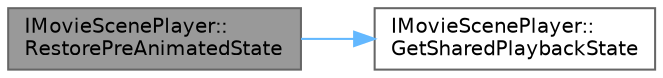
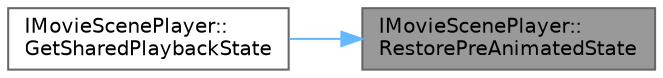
edge "IMovieScenePlayer:: RestorePreAnimatedState" -> "IMovieScenePlayer:: GetSharedPlaybackState": reversed
